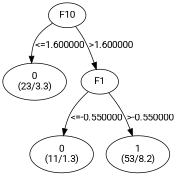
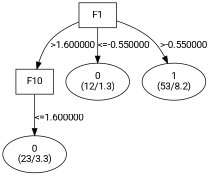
node "F10": shape ellipse -> box
edge "F10" -> "F1": reversed
node "F1": shape ellipse -> box
node "0 (11/1.3)": label "0 (11/1.3)" -> "0 (12/1.3)"
